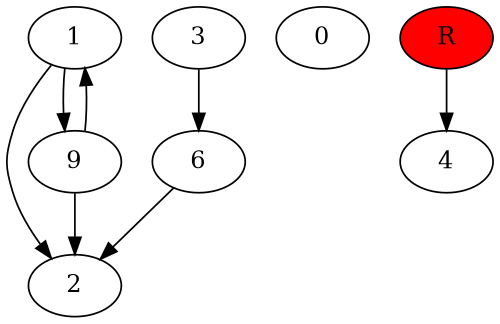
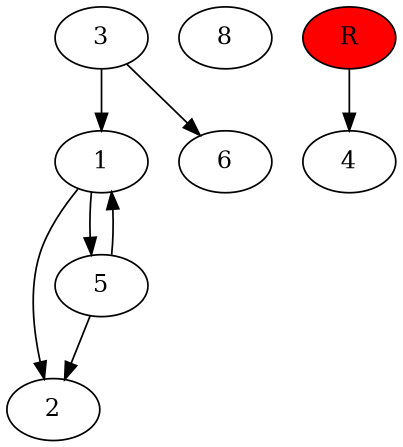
node "0": label "0" -> "8"
edge "3" -> "1": added
node "9": label "9" -> "5"
edge "6" -> "2": removed
